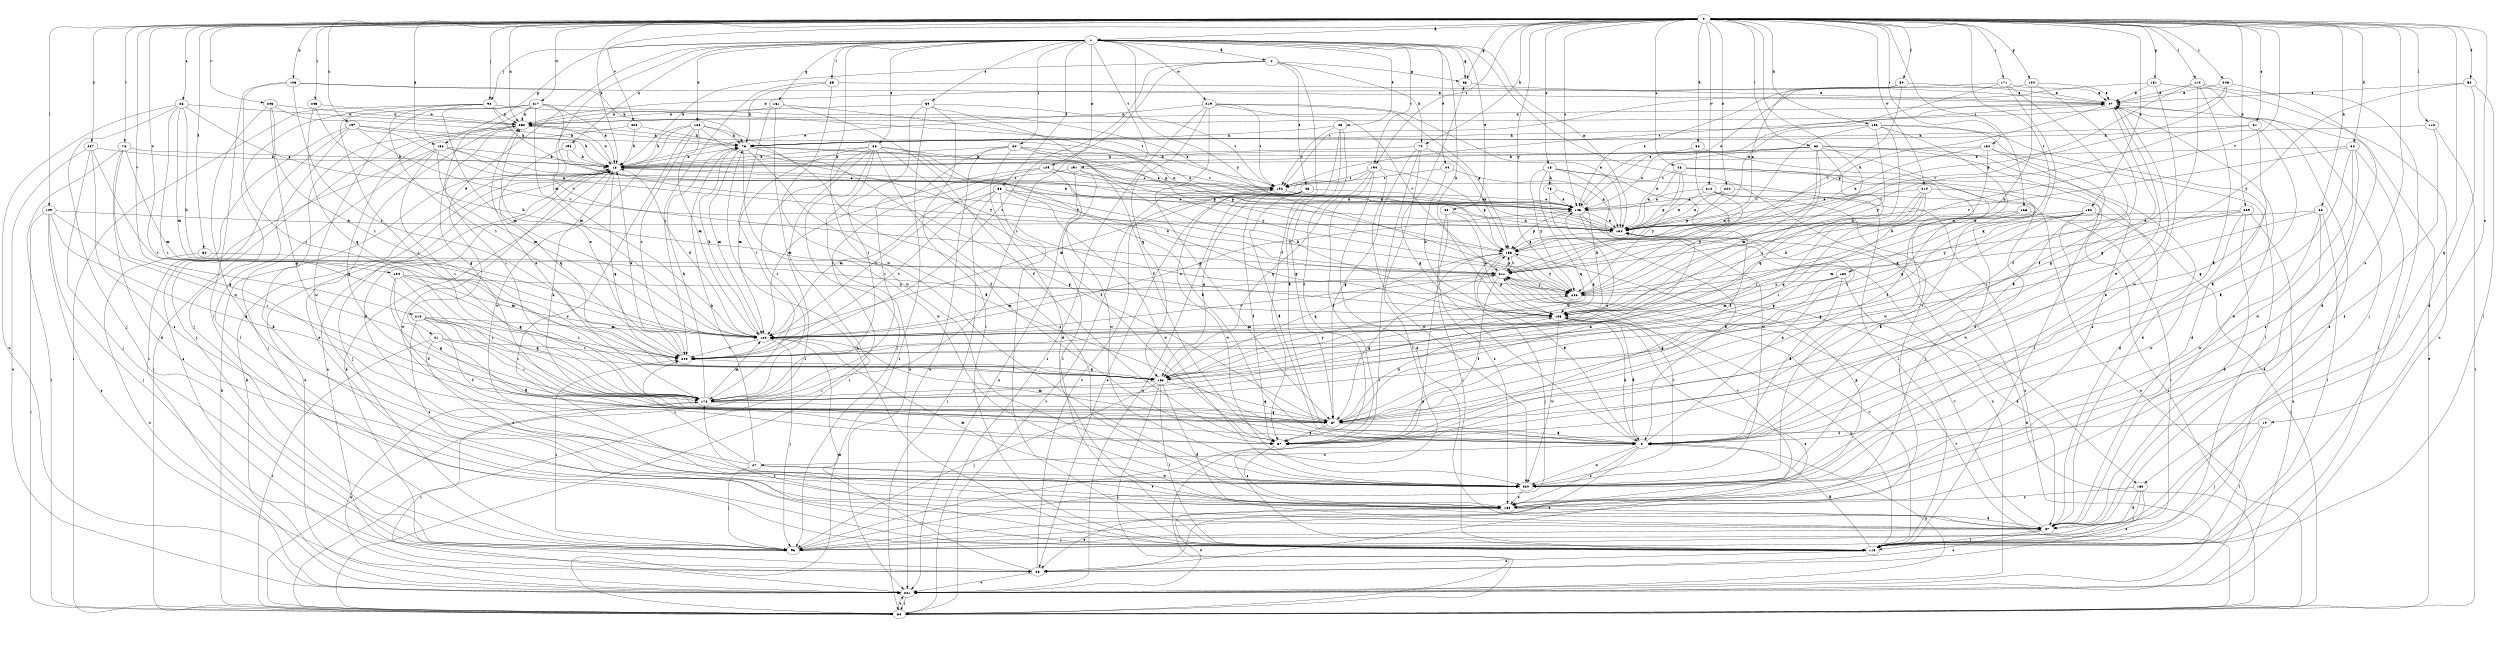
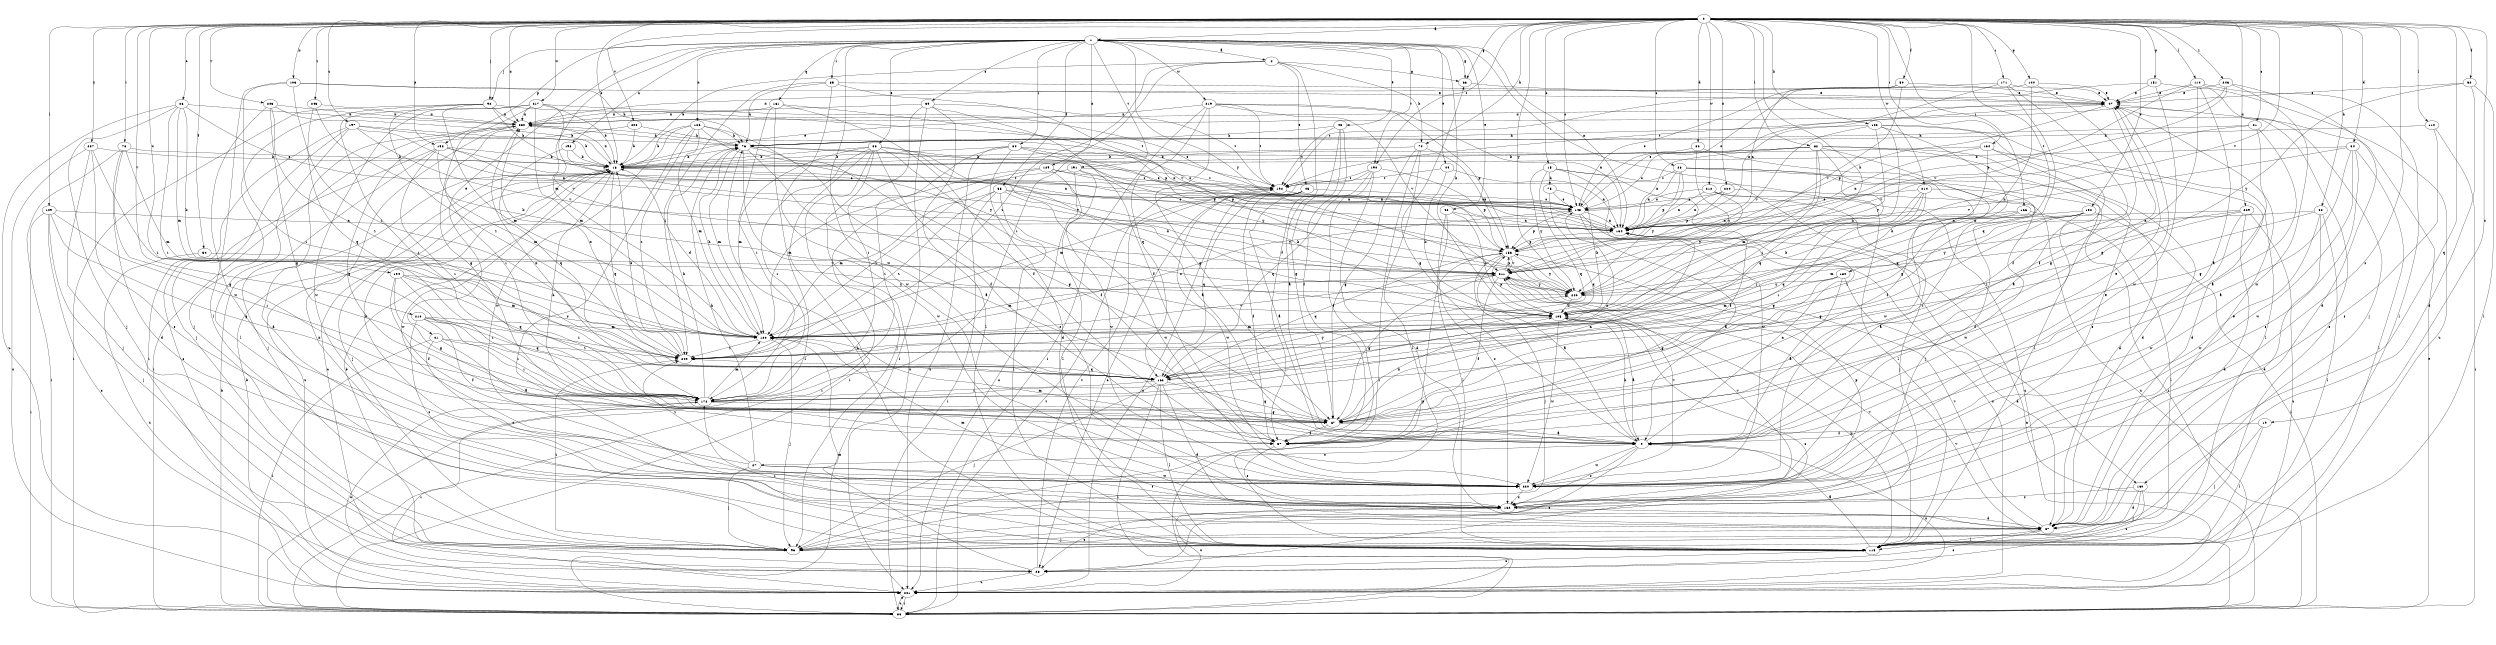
edge "85" -> "211": added, label "v"
edge "190" -> "220": now "246" -> "220"
